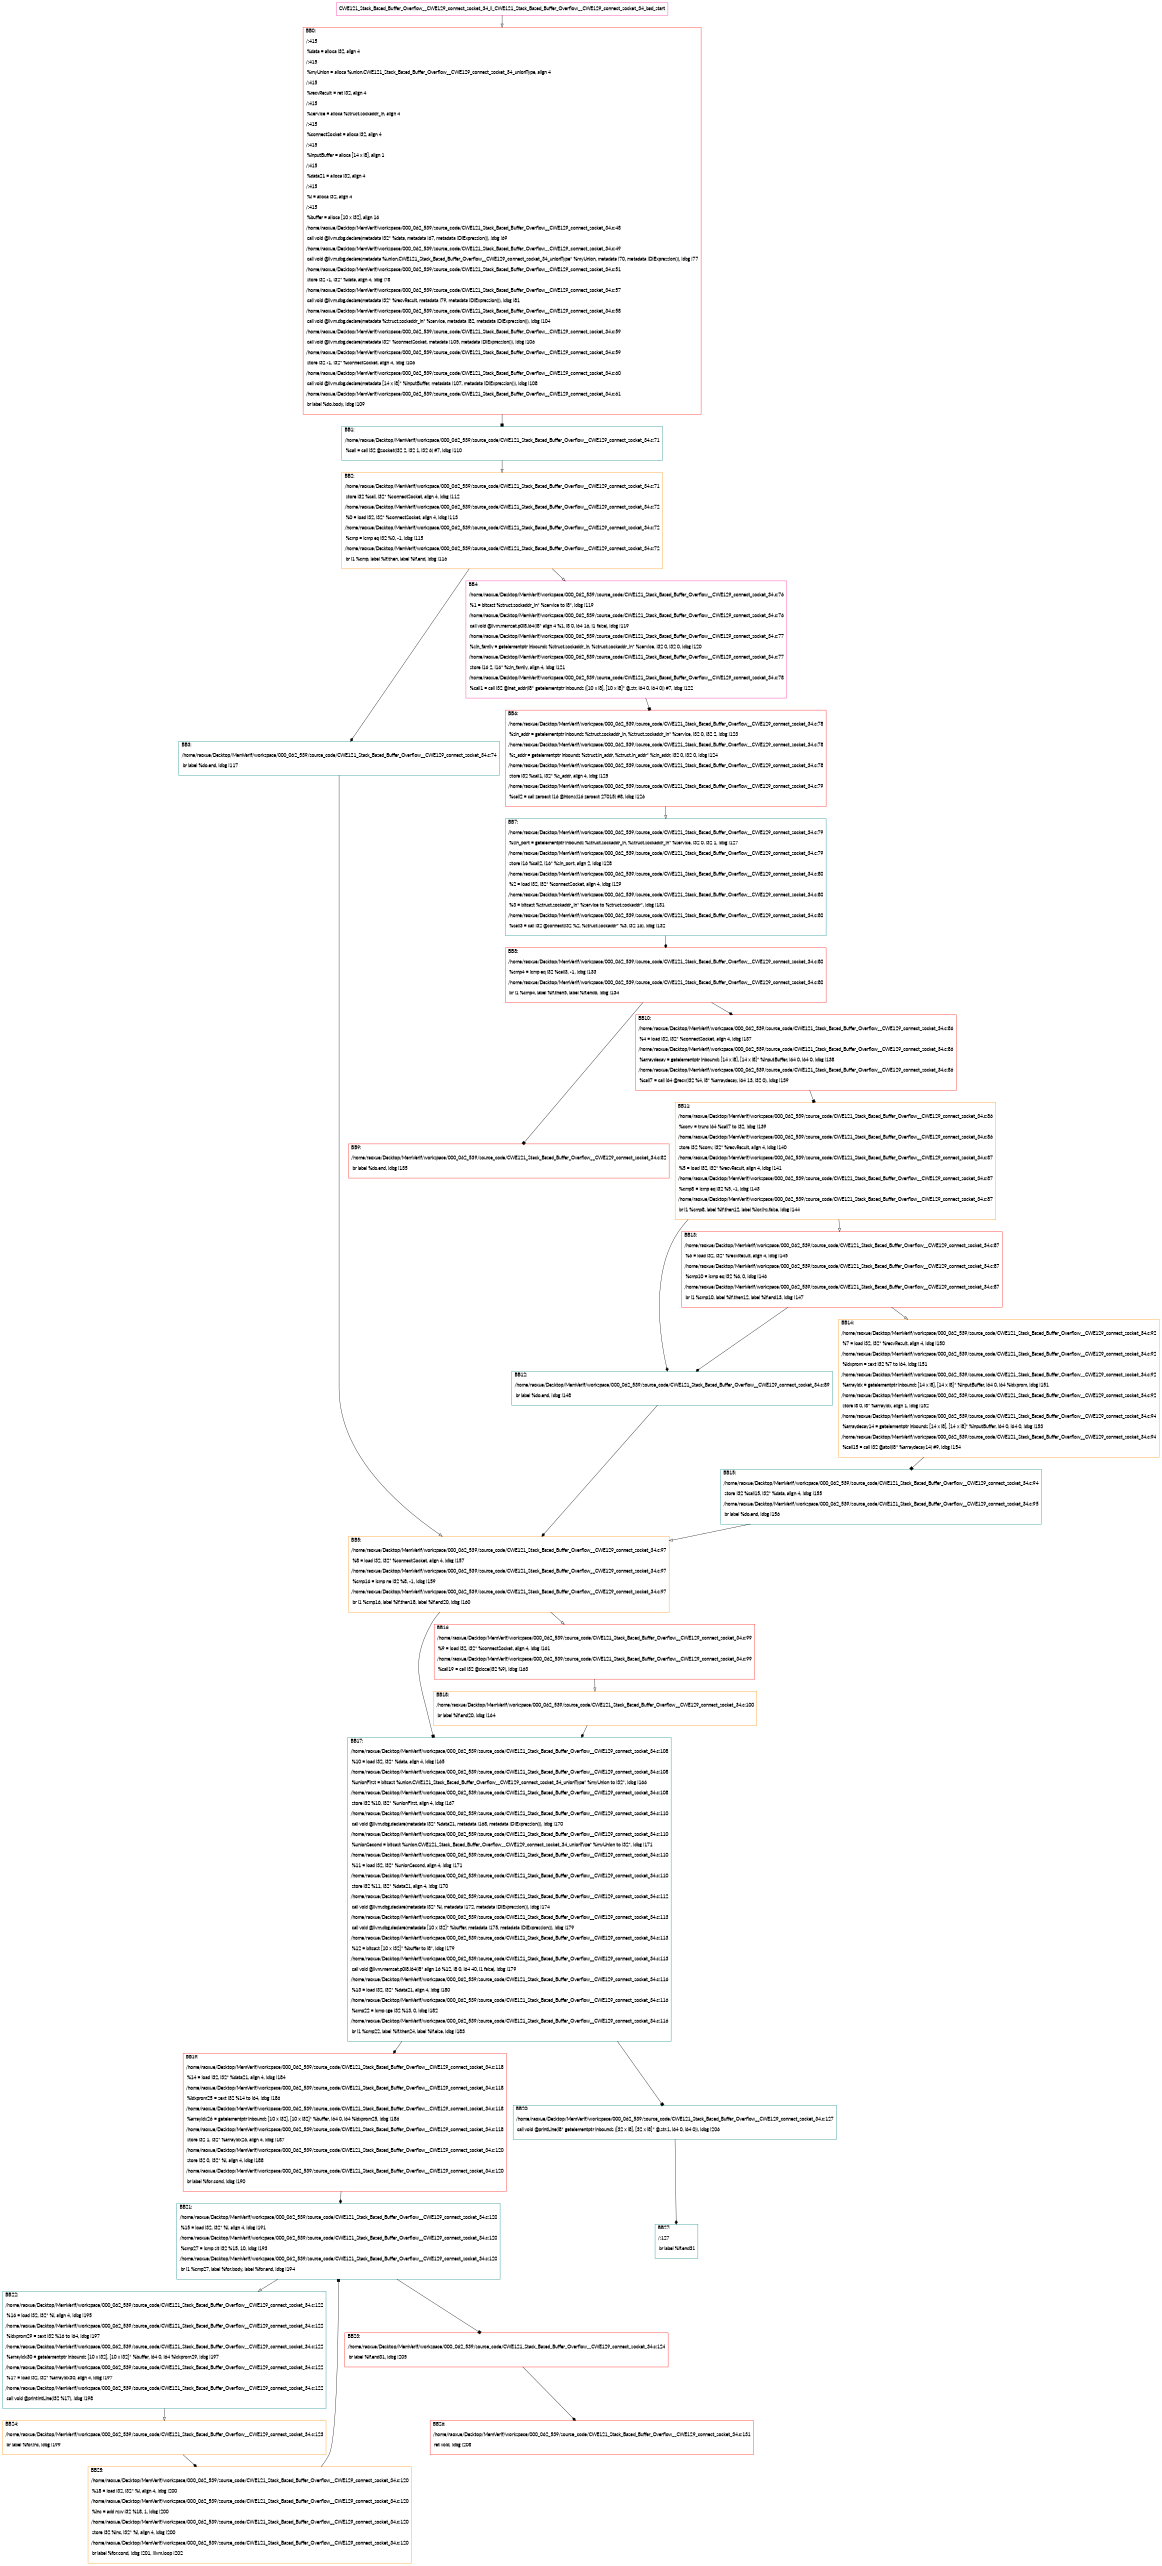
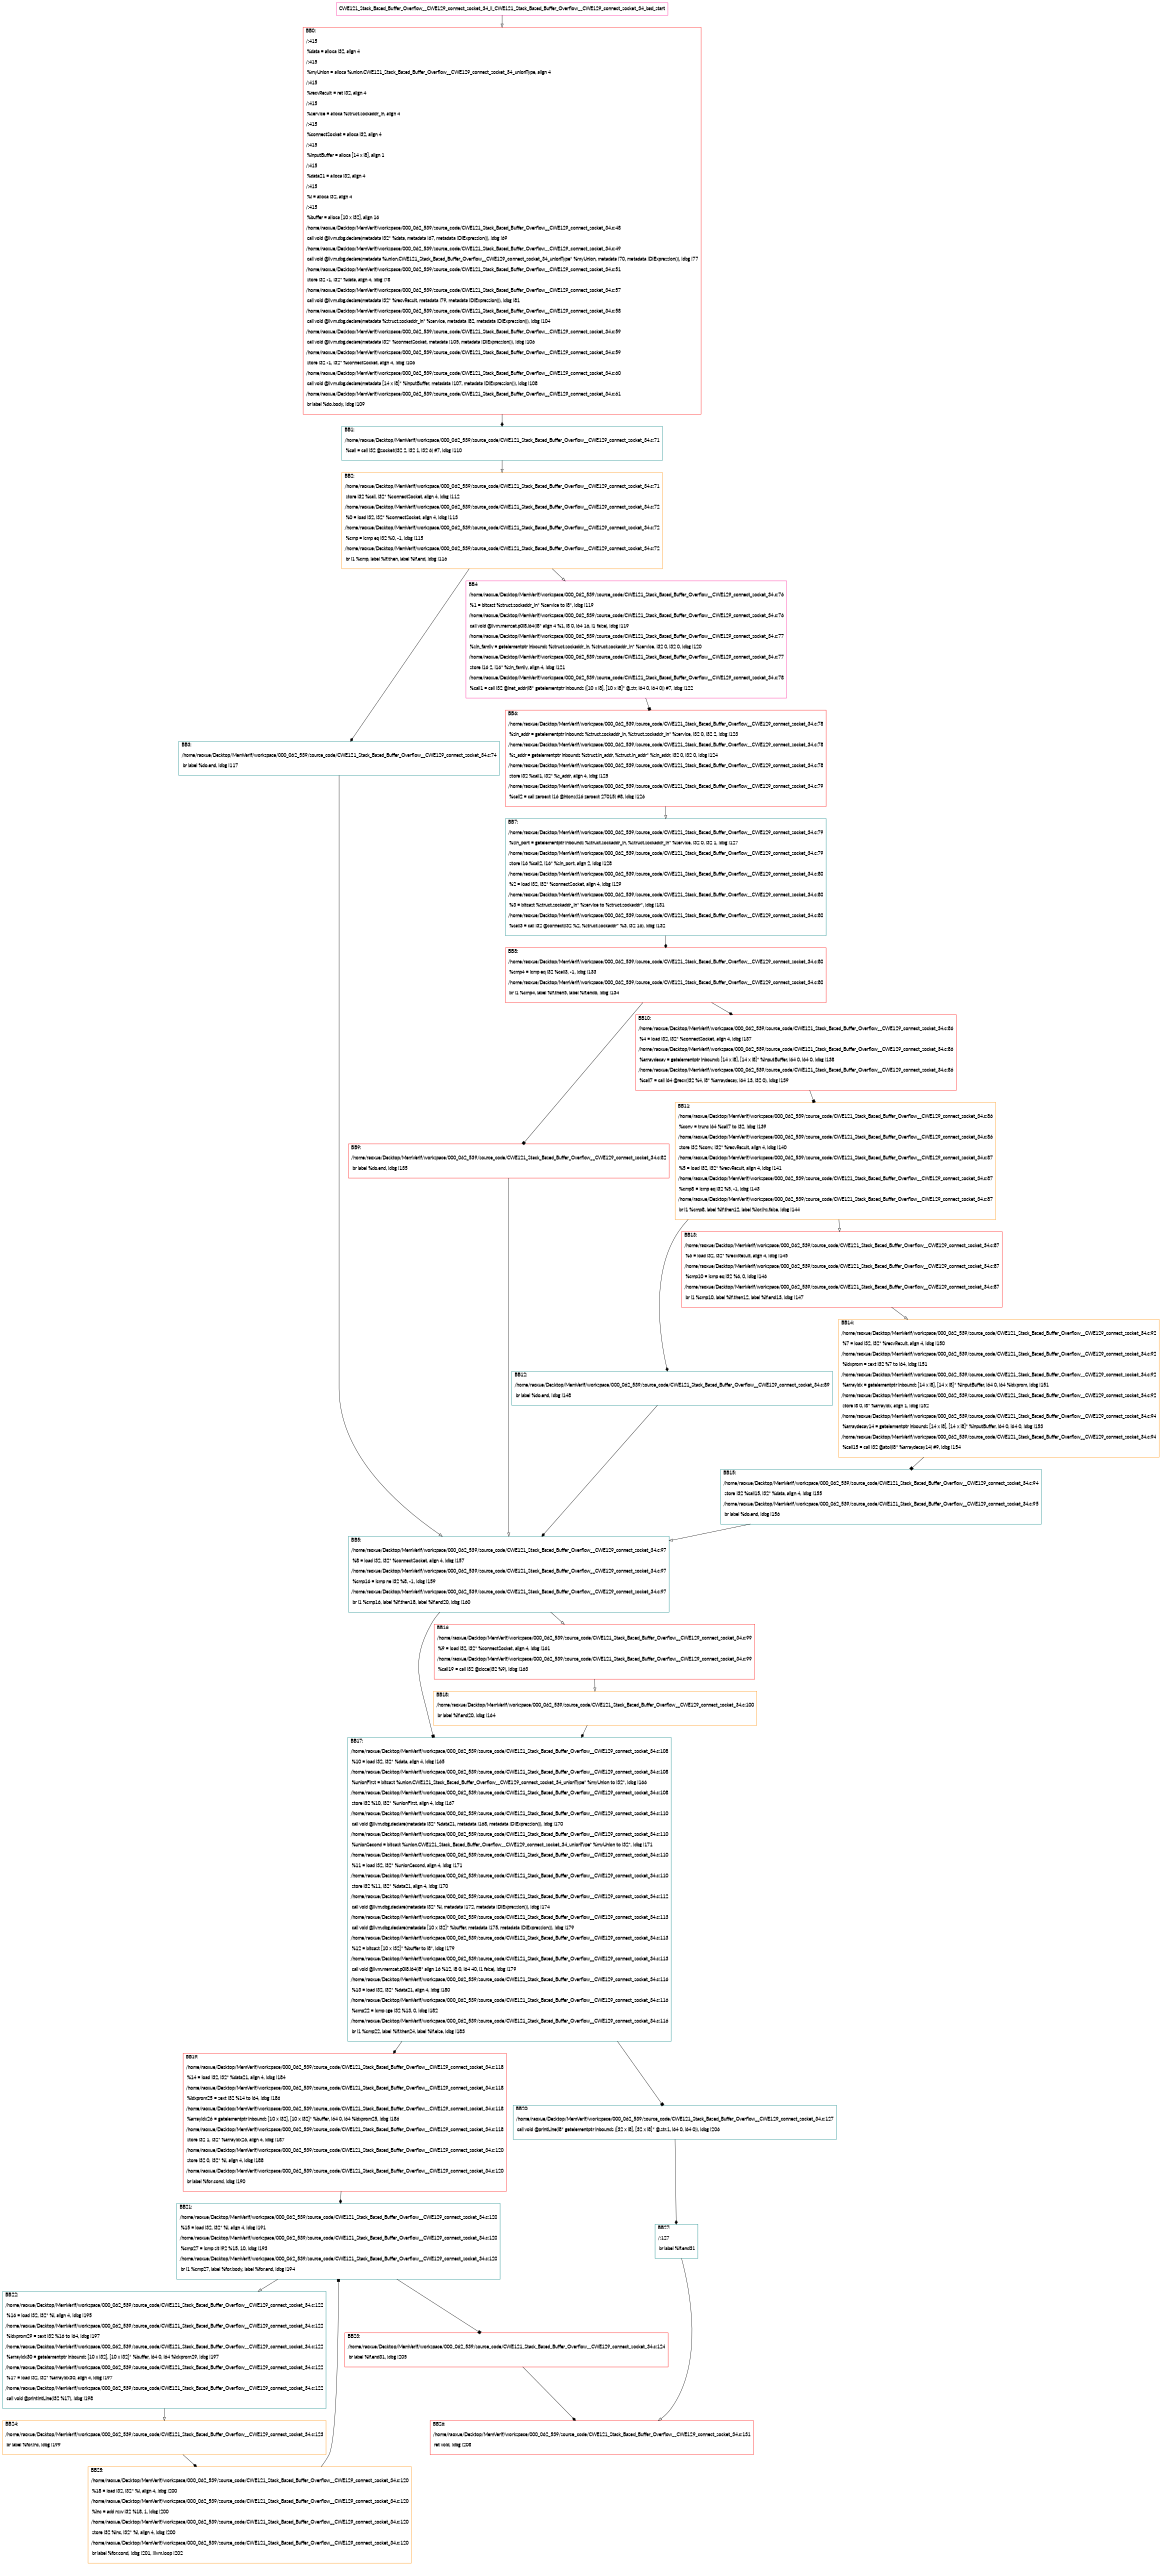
edge "BB0:" -> "BB1:": arrowhead box -> diamond
edge "BB13:" -> "BB12:": removed
edge "BB9:" -> "BB5:": added
node "BB5:": color darkorange -> teal
node "BB21:": text "%cmp27 = icmp slt i32 %15, 10, !dbg !193" -> "%cmp27 = icmp slt i92 %15, 10, !dbg !193"
edge "BB27:" -> "BB26:": added
